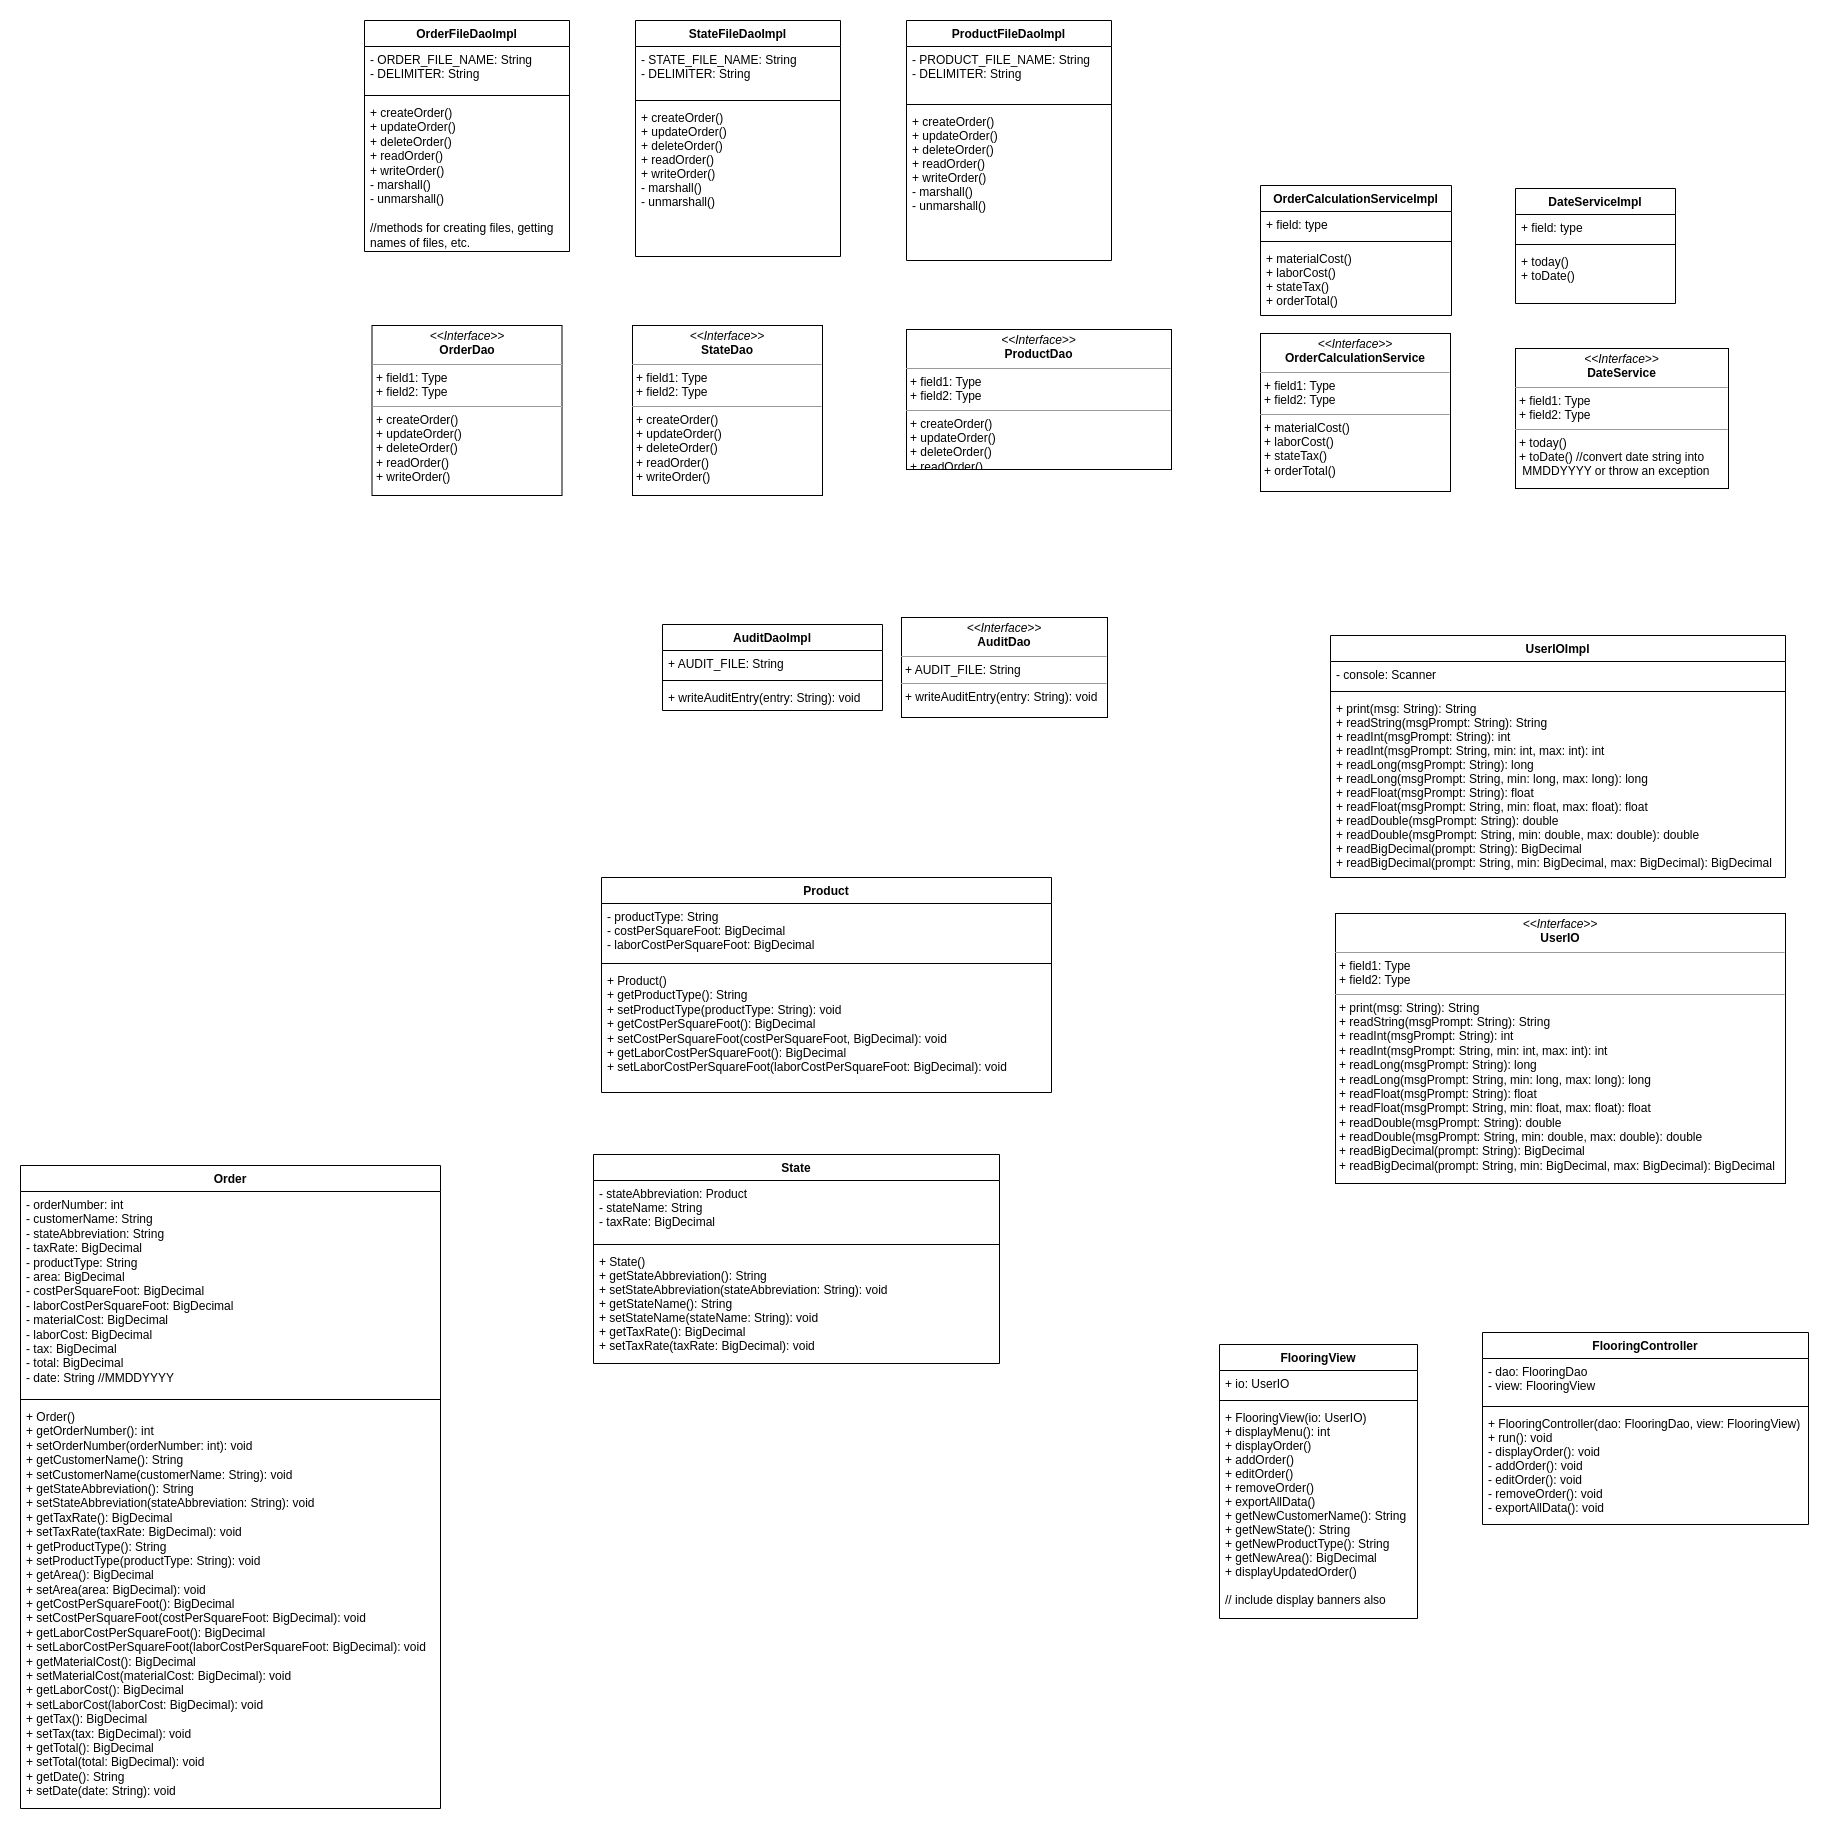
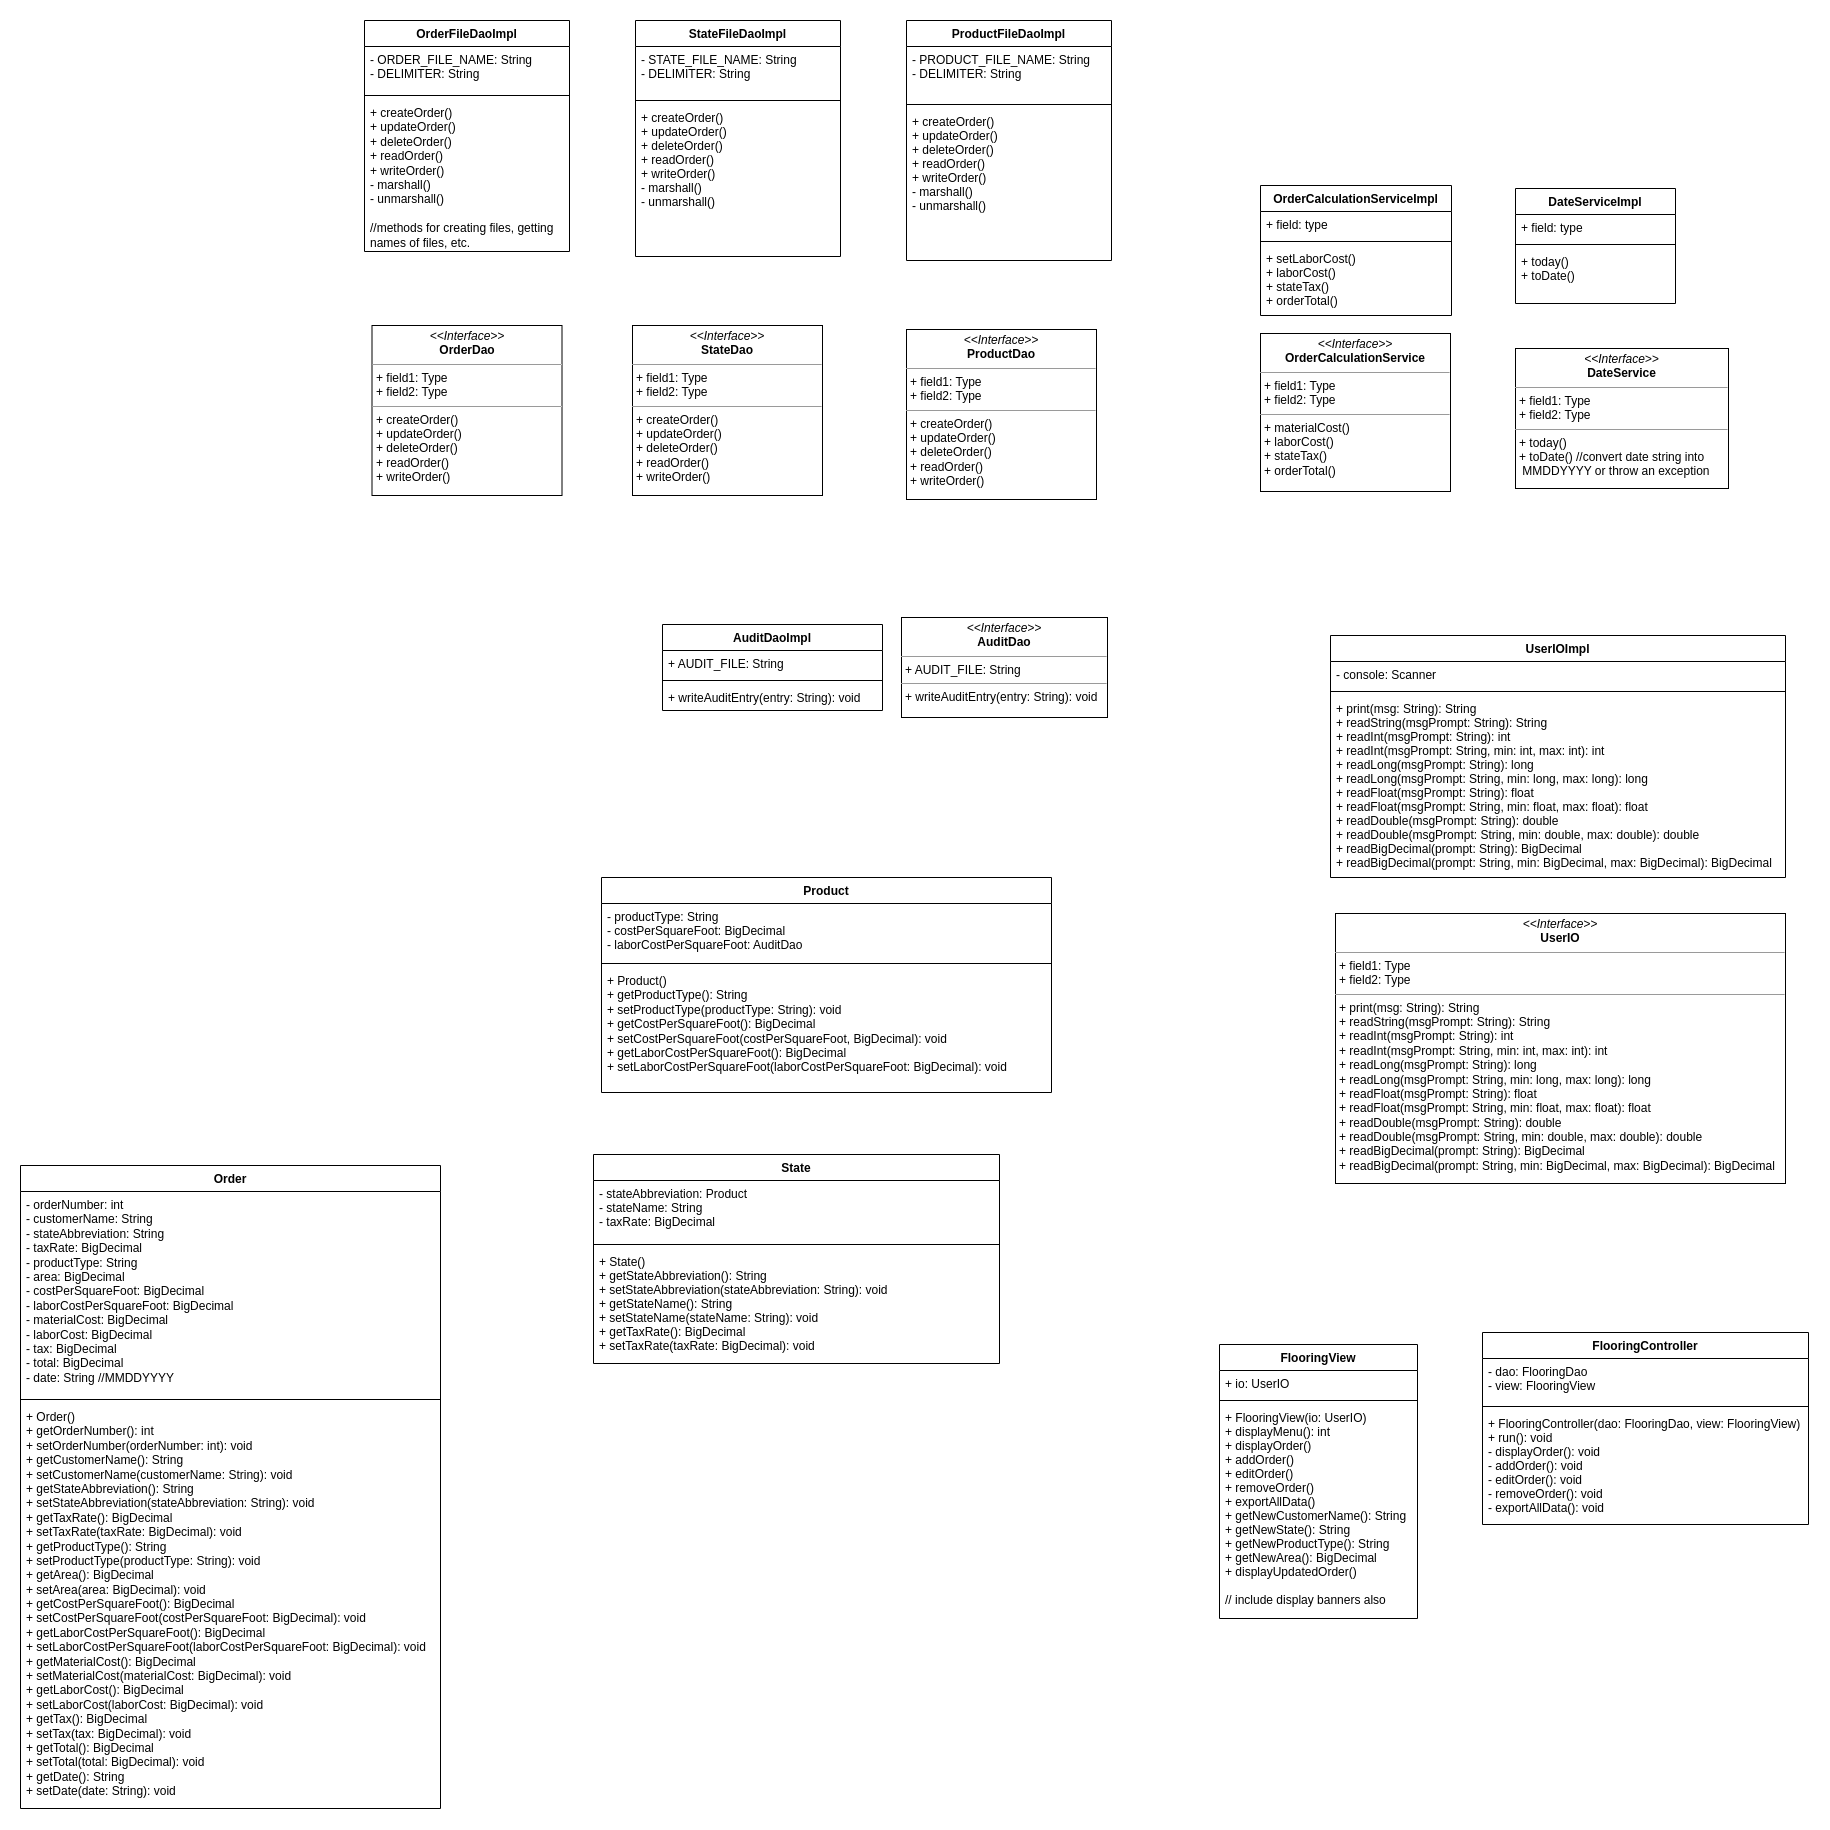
node "+ materialCost() + laborCost() + stateTax() + orderTotal()": label "+ materialCost() + laborCost() + stateTax() + orderTotal()" -> "+ setLaborCost() + laborCost() + stateTax() + orderTotal()"
node "<<Interface>> ProductDao + field1: Type + field2: Type + createOrder() + updateOrder() + deleteOrder() + readOrder() + writeOrder()": size 265x140 -> 190x170
node "- productType: String - costPerSquareFoot: BigDecimal - laborCostPerSquareFoot: BigDecimal": label "- productType: String - costPerSquareFoot: BigDecimal - laborCostPerSquareFoot: BigDecimal" -> "- productType: String - costPerSquareFoot: BigDecimal - laborCostPerSquareFoot: AuditDao"
